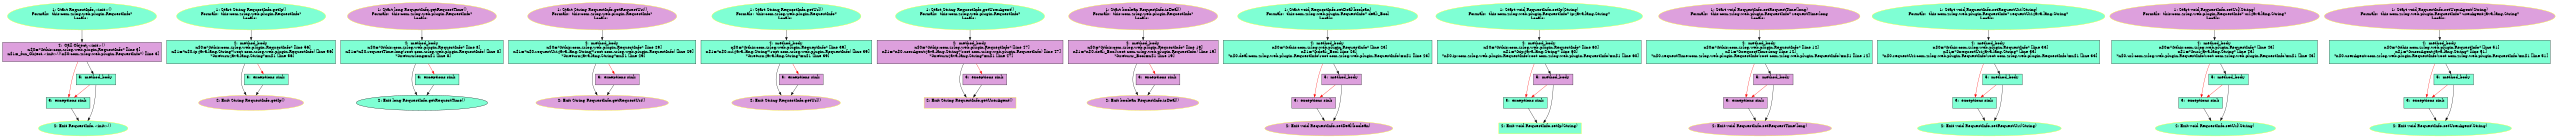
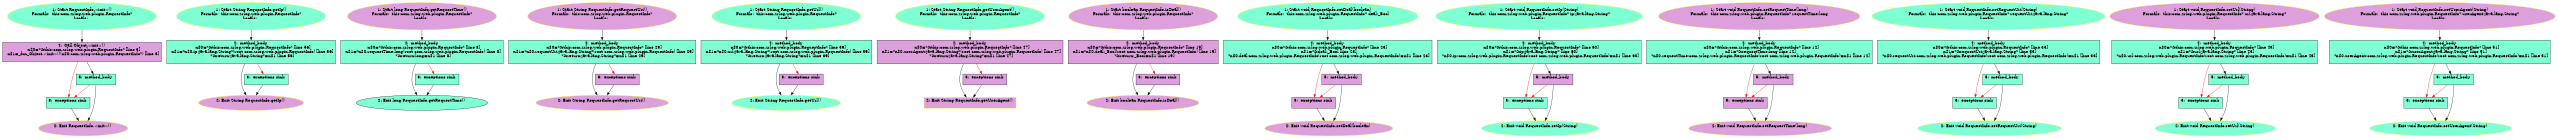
node "2: Exit String RequestInfo.getUrl()": fillcolor plum -> aquamarine
node "2: Exit RequestInfo.<init>()": fillcolor aquamarine -> plum
node "2: Exit void RequestInfo.setIp(String)": shape box -> ellipse
